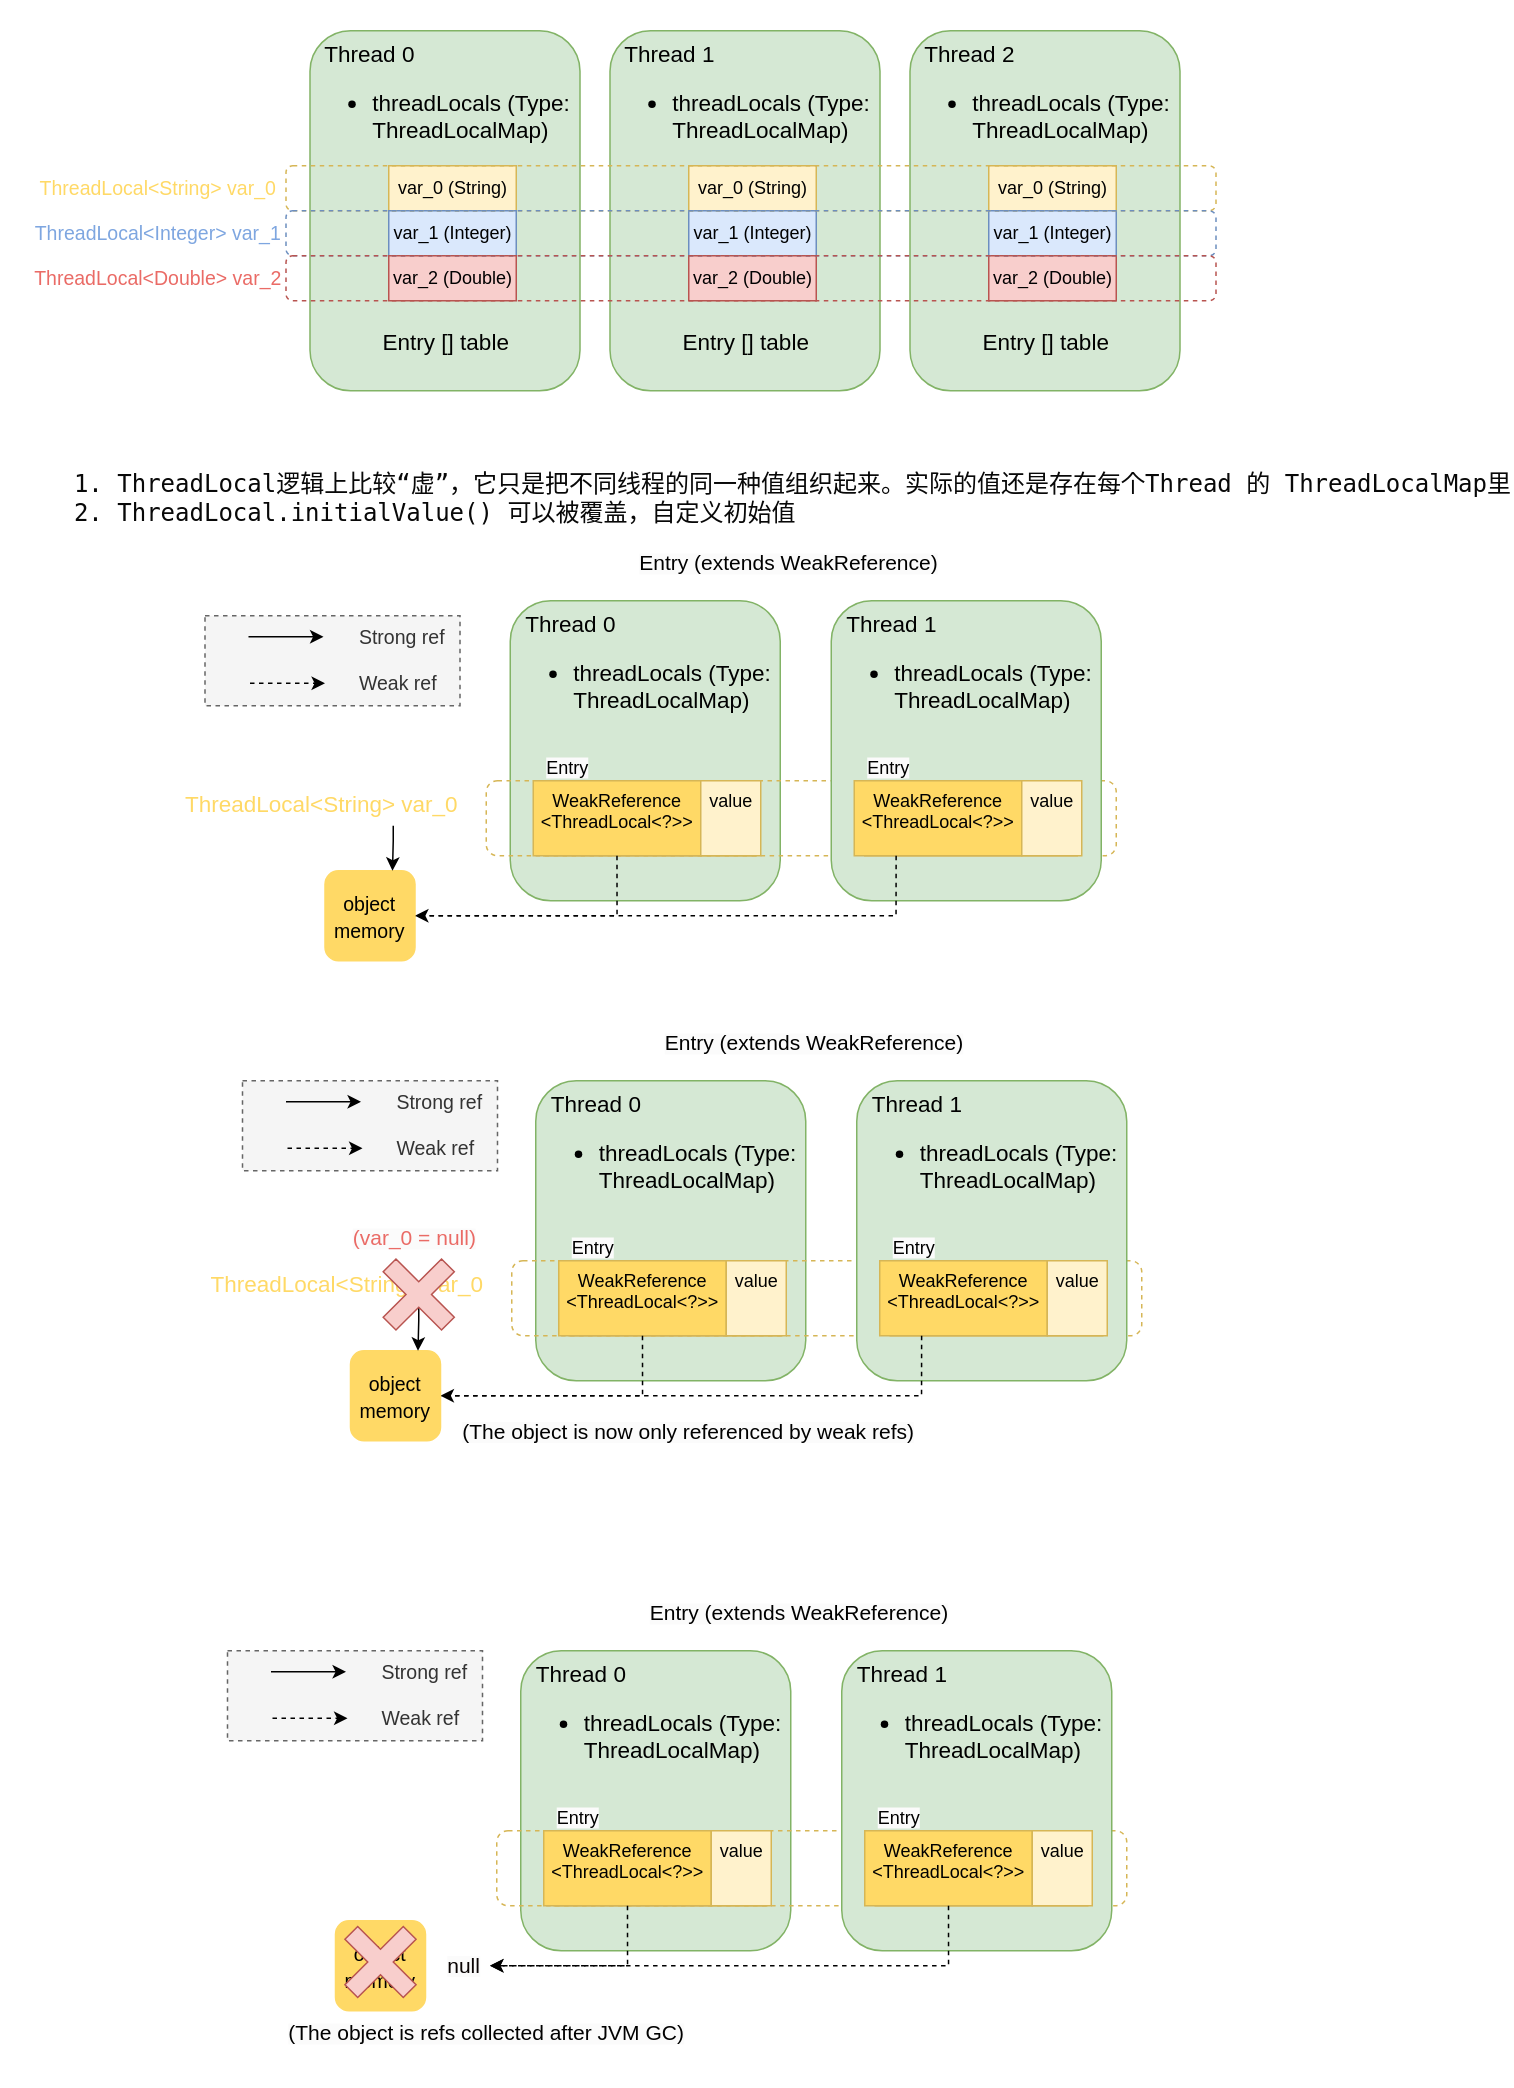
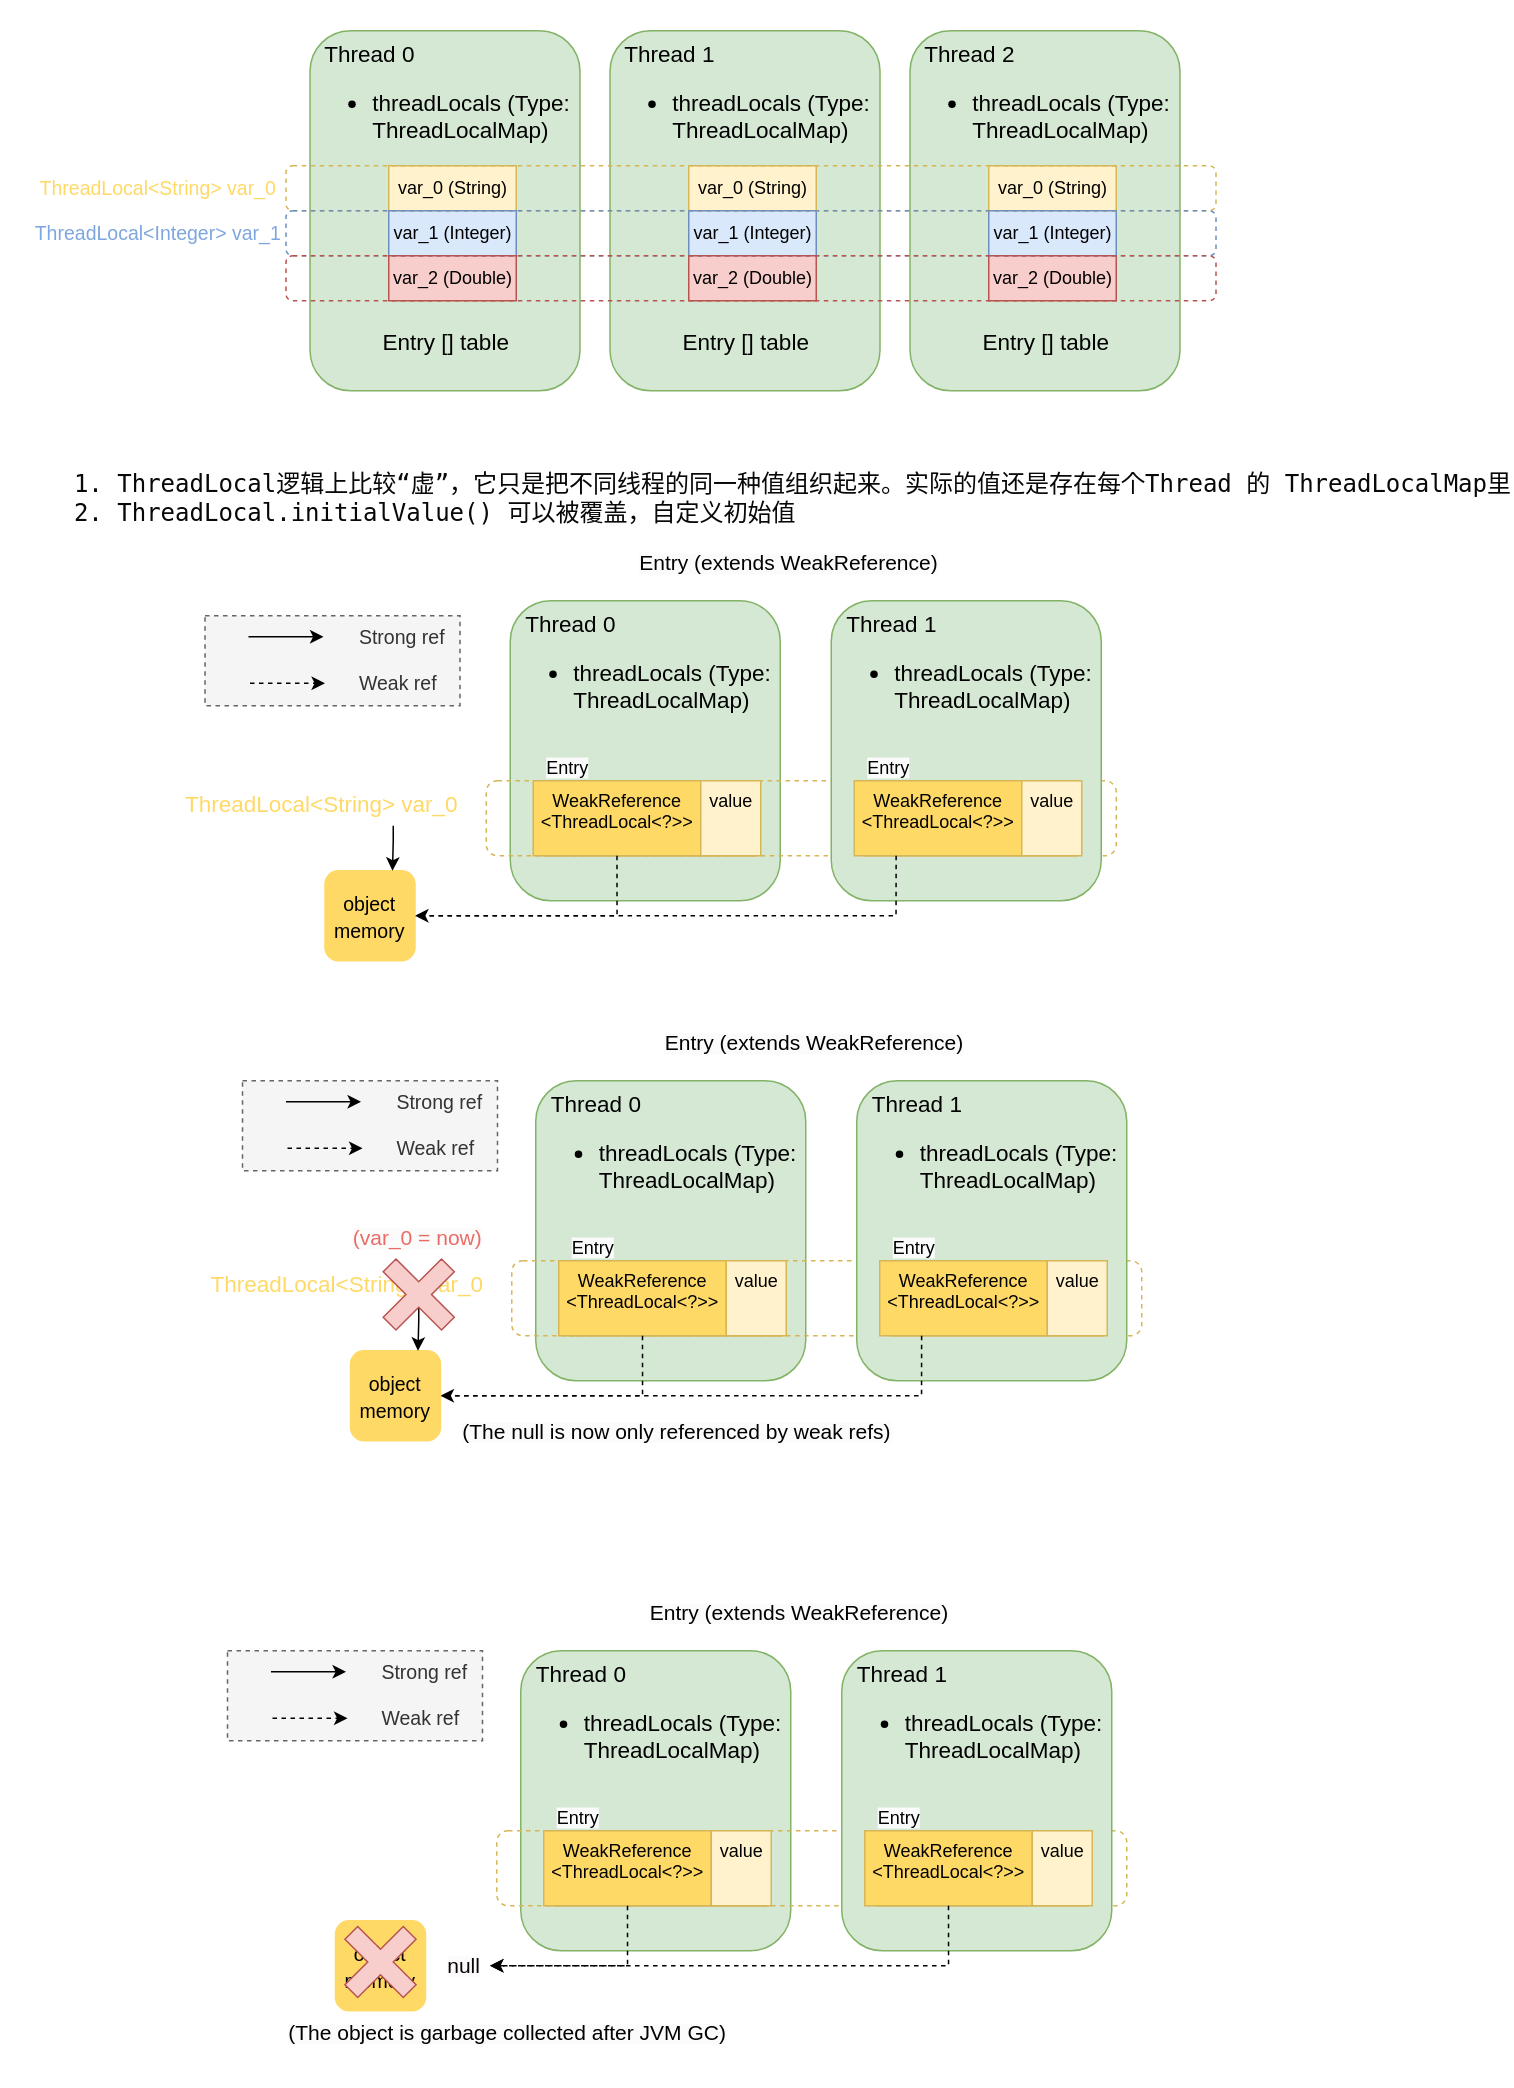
node "ThreadLocal<Double> var_2": removed
node "(var_0 = null)": label "(var_0 = null)" -> "(var_0 = now)"
node "(The object is now only referenced by weak refs)": label "(The object is now only referenced by weak refs)" -> "(The null is now only referenced by weak refs)"
node "(The object is refs collected after JVM GC)": label "(The object is refs collected after JVM GC)" -> "(The object is garbage collected after JVM GC)"
